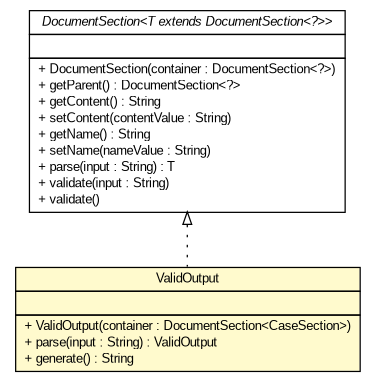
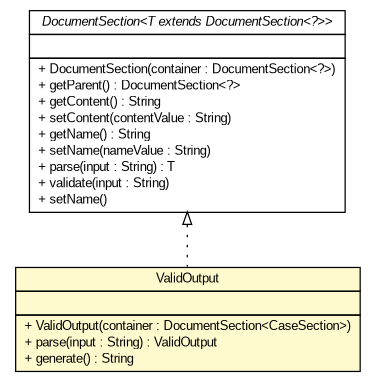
node "DocumentSection<T extends DocumentSection<?>>": text "+ validate()" -> "+ setName()"
